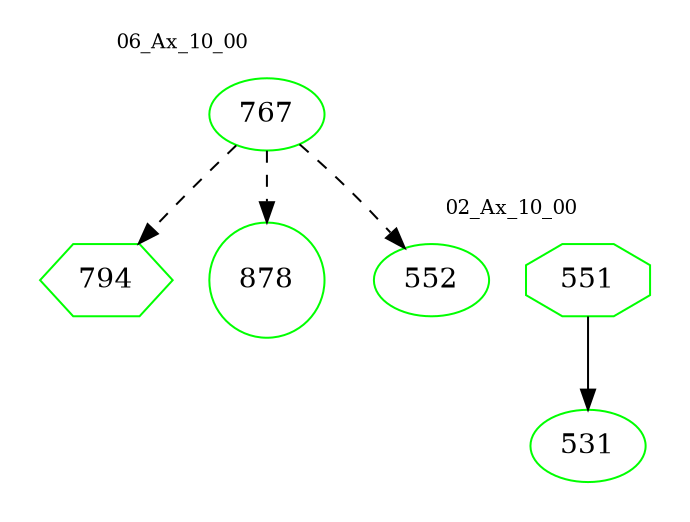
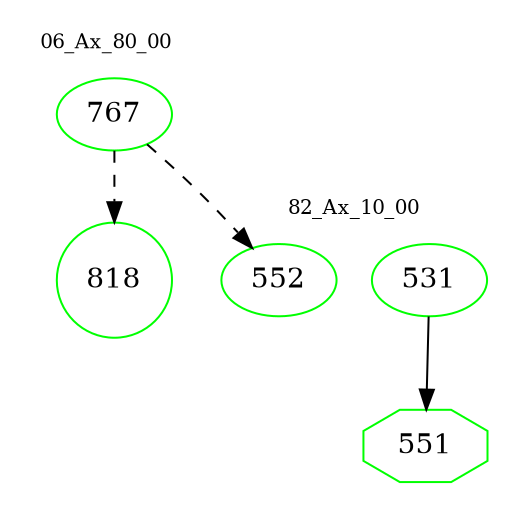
cluster "06_Ax_10_00": label "06_Ax_10_00" -> "06_Ax_80_00"
cluster "02_Ax_10_00": label "02_Ax_10_00" -> "82_Ax_10_00"
node "794": removed
node "878": label "878" -> "818"
edge "551" -> "531": reversed
